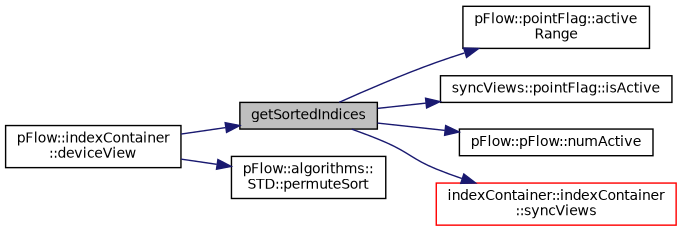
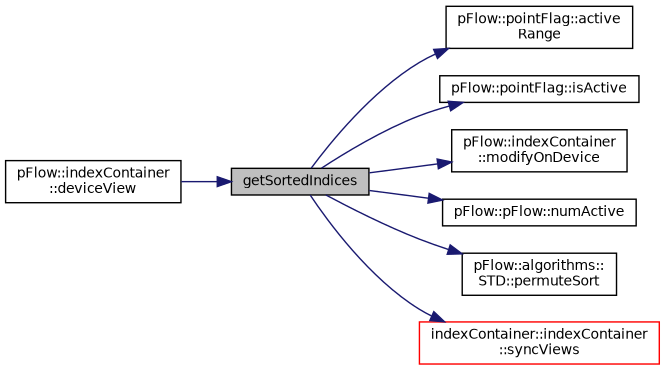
node "syncViews::pointFlag::isActive": label "syncViews::pointFlag::isActive" -> "pFlow::pointFlag::isActive"
node "pFlow::indexContainer ::modifyOnDevice": added
edge "pFlow::indexContainer ::deviceView" -> "pFlow::algorithms:: STD::permuteSort": now "getSortedIndices" -> "pFlow::algorithms:: STD::permuteSort"
